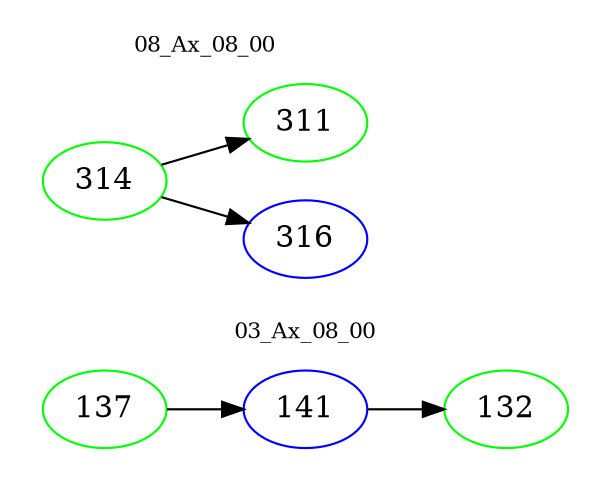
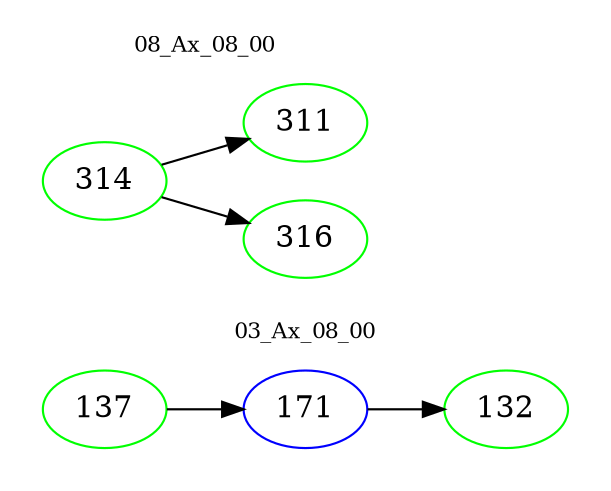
node "316": color blue -> green
node "141": label "141" -> "171"
